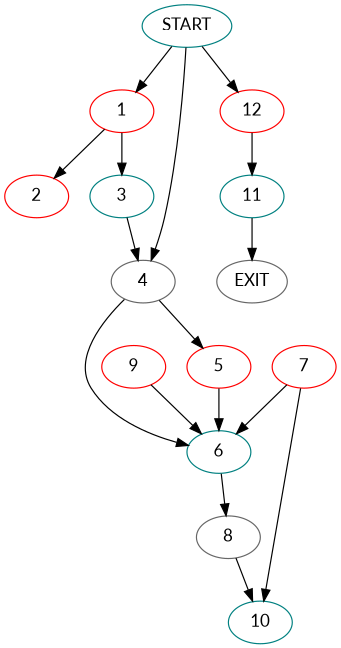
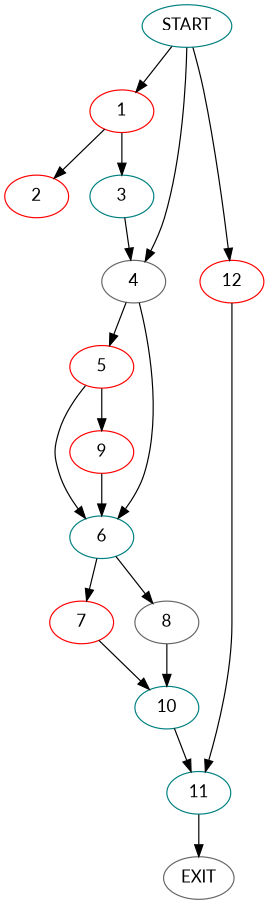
edge "5" -> "9": added
edge "7" -> "6": reversed
edge "10" -> "11": added
